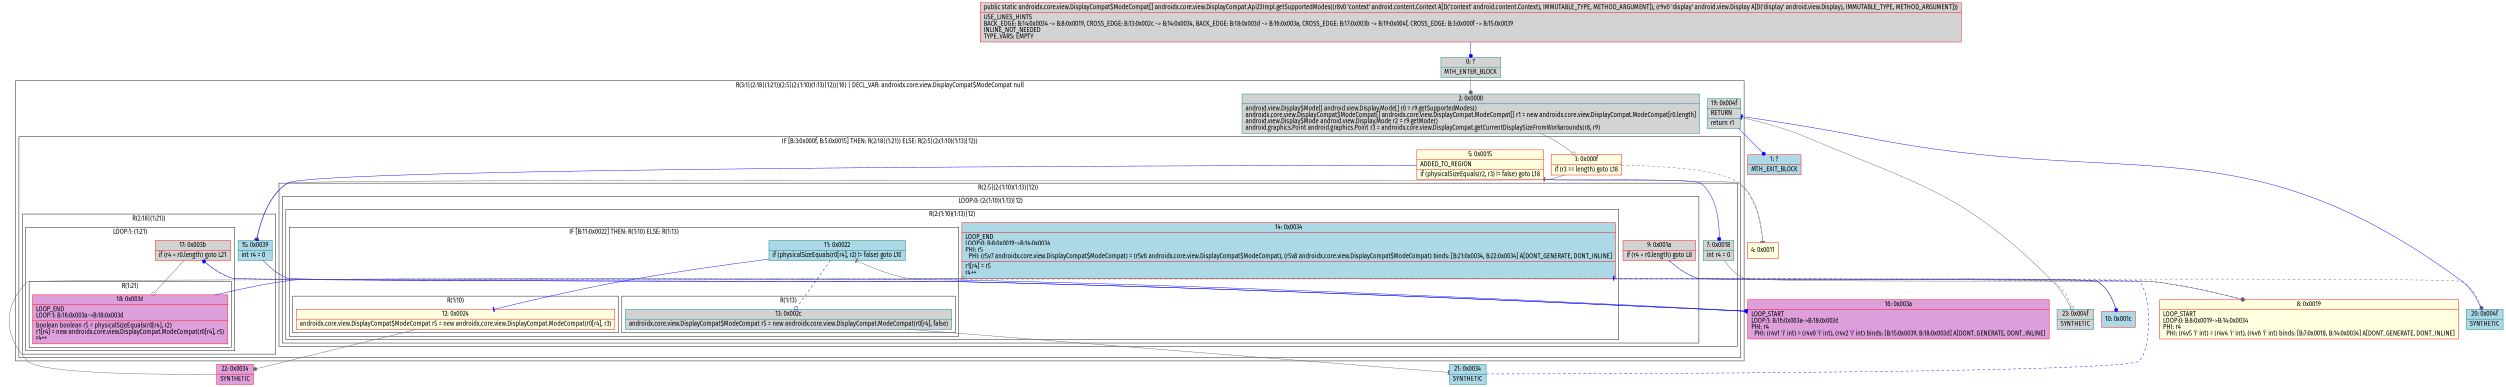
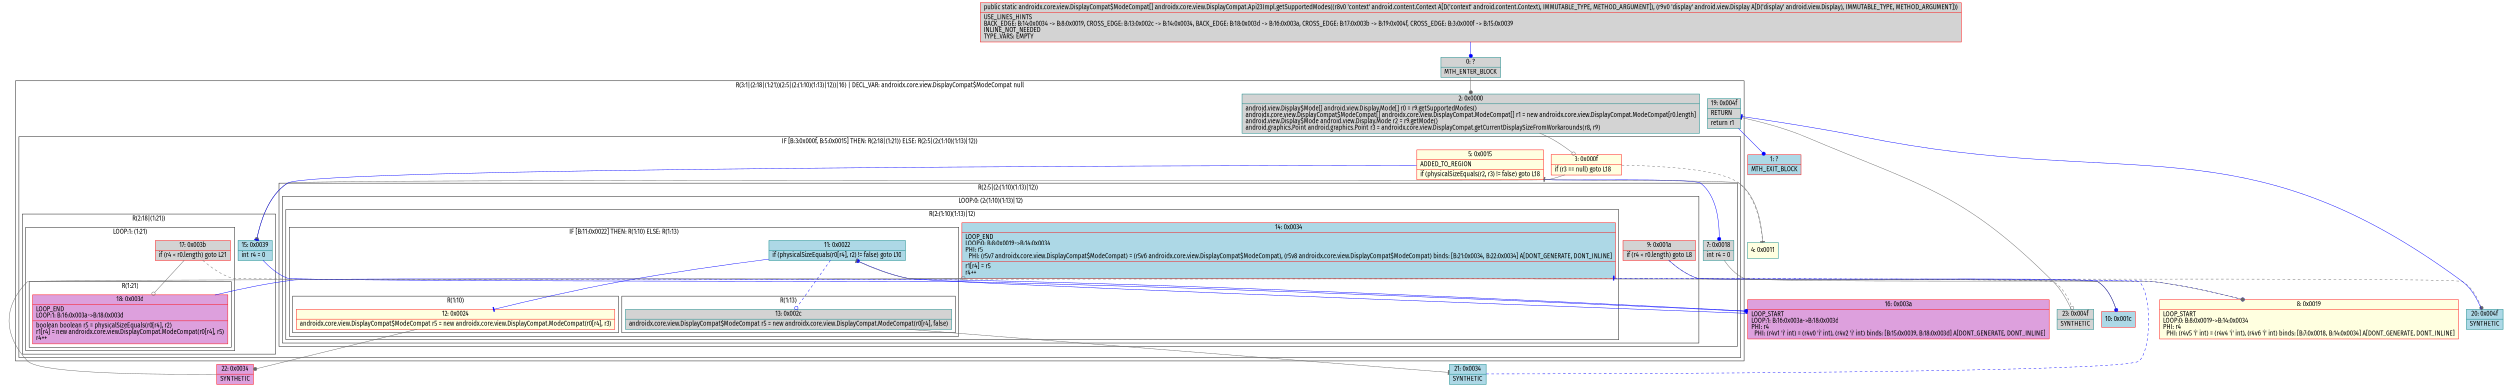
node "3: 0x000f": text "if (r3 == length) goto L18" -> "if (r3 == null) goto L18"
node "4: 0x0011": color red -> teal
edge "16: 0x003a" -> "17: 0x003b": now "16: 0x003a" -> "11: 0x0022"
